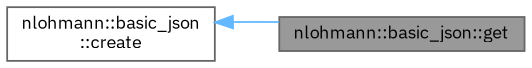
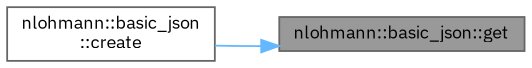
edge "nlohmann::basic_json::get" -> "nlohmann::basic_json ::create": reversed
